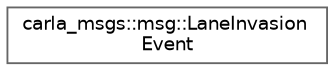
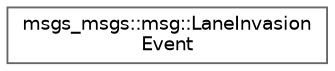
node "carla_msgs::msg::LaneInvasion Event": label "carla_msgs::msg::LaneInvasion Event" -> "msgs_msgs::msg::LaneInvasion Event"
